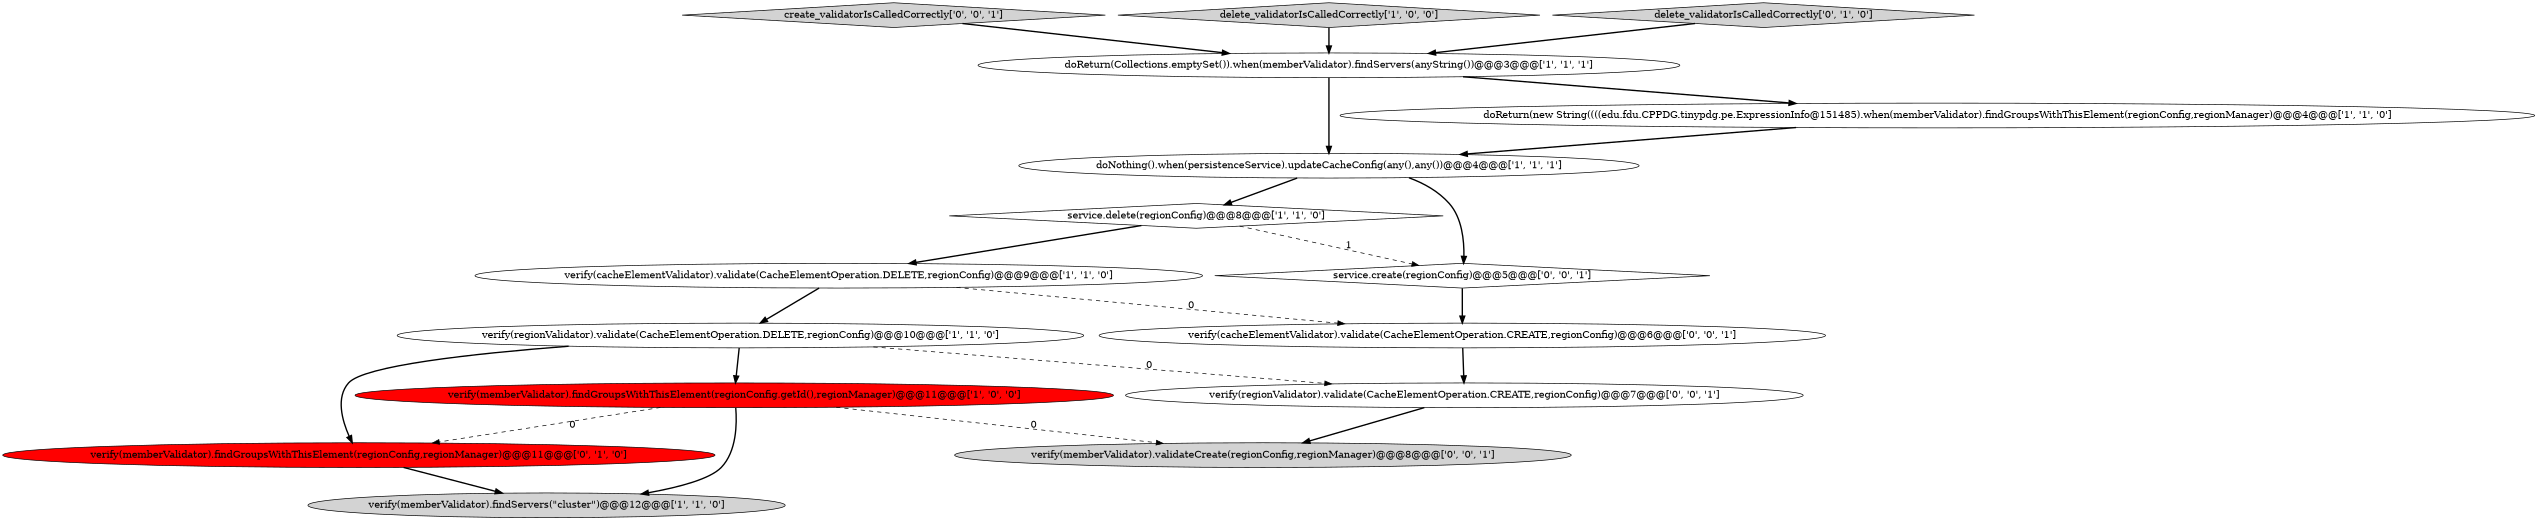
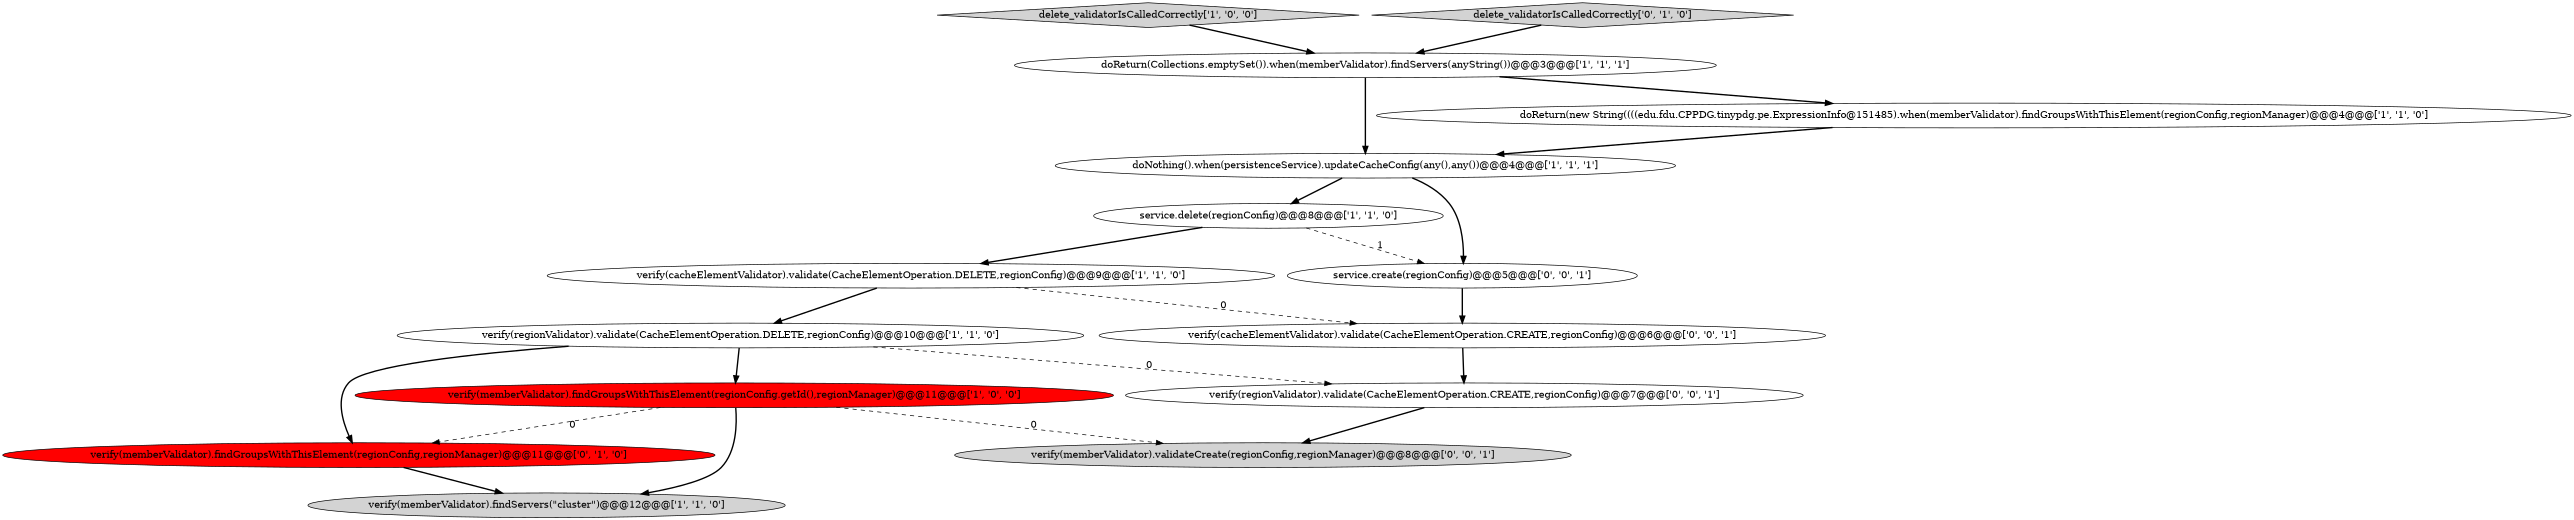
node "create_validatorIsCalledCorrectly['0', '0', '1']": removed
node "service.delete(regionConfig)@@@8@@@['1', '1', '0']": shape diamond -> ellipse
node "service.create(regionConfig)@@@5@@@['0', '0', '1']": shape diamond -> ellipse
